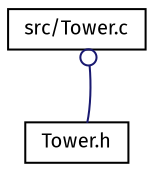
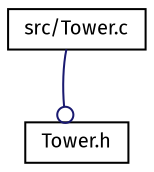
edge "Tower.h" -> "src/Tower.c": reversed
